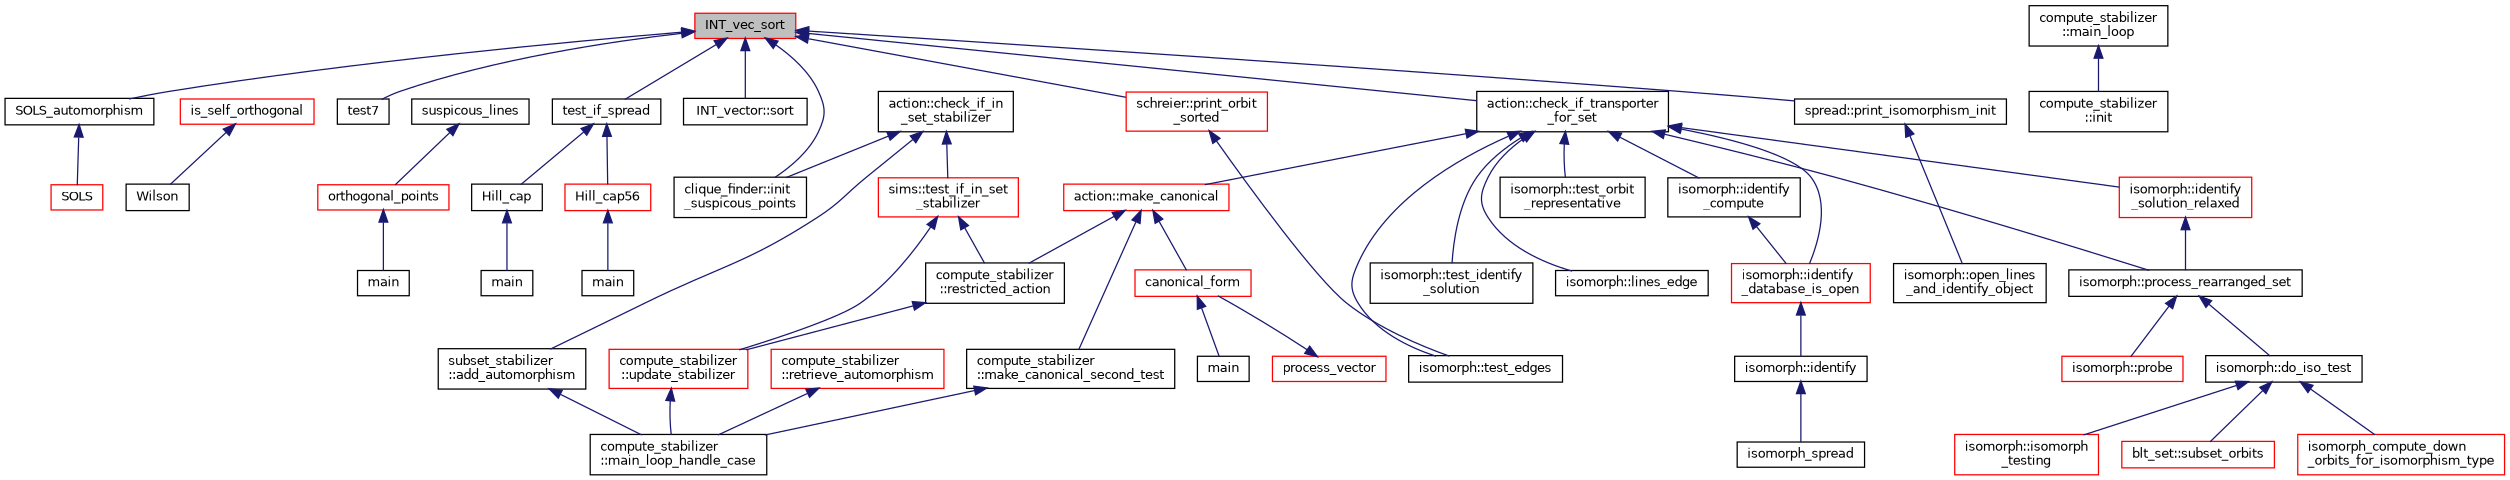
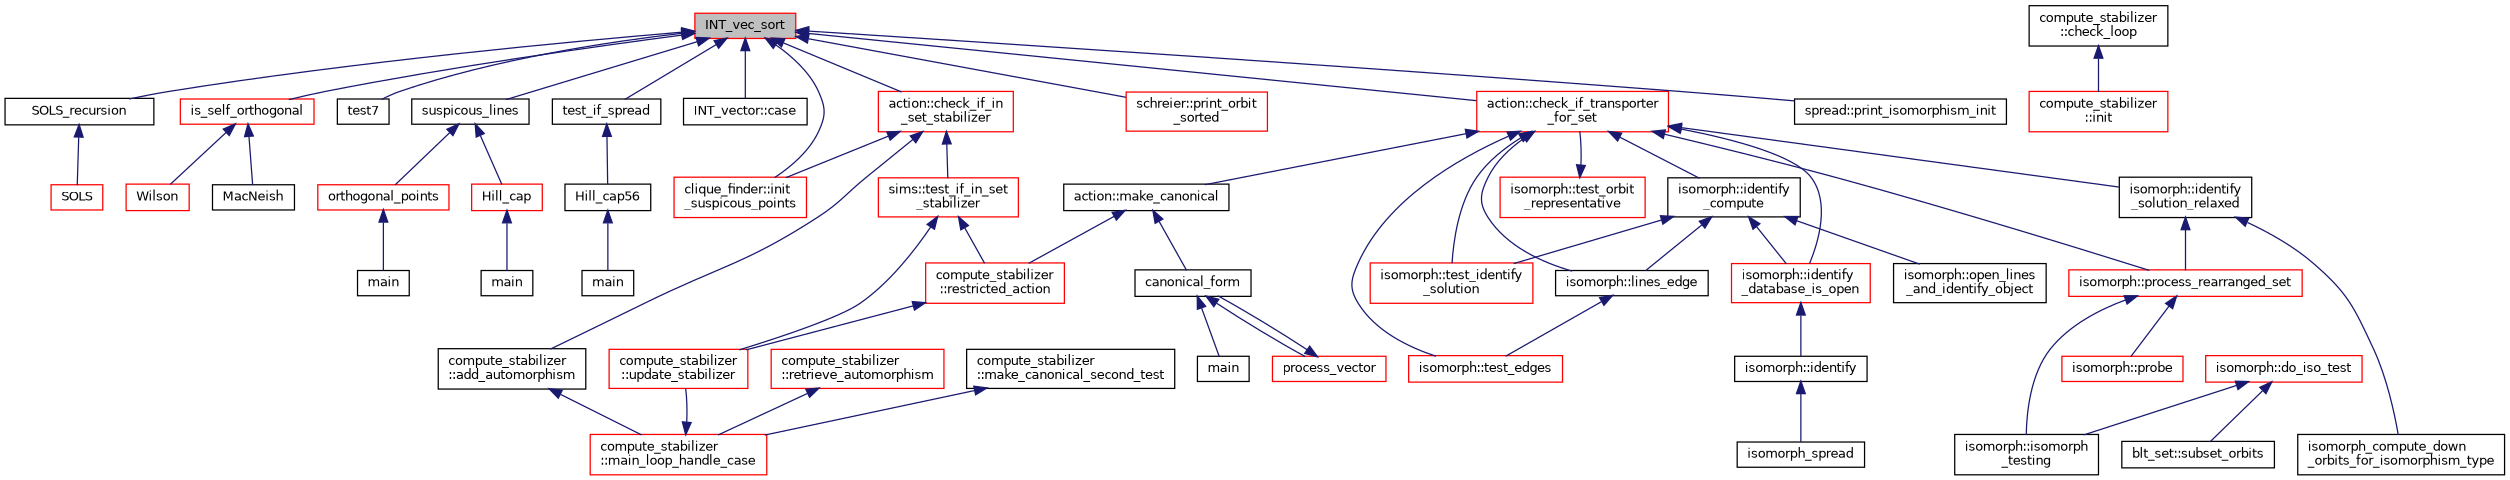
node "compute_stabilizer ::main_loop": label "compute_stabilizer ::main_loop" -> "compute_stabilizer ::check_loop"
edge "action::check_if_in _set_stabilizer" -> "INT_vec_sort": added
edge "suspicous_lines" -> "INT_vec_sort": added
edge "is_self_orthogonal" -> "INT_vec_sort": added
node "SOLS_automorphism": label "SOLS_automorphism" -> "SOLS_recursion"
node "INT_vector::sort": label "INT_vector::sort" -> "INT_vector::case"
node "action::check_if_in _set_stabilizer": color black -> red
node "action::check_if_transporter _for_set": color black -> red
node "compute_stabilizer ::init": color black -> red
edge "Hill_cap" -> "test_if_spread": now "Hill_cap" -> "suspicous_lines"
edge "isomorph::test_orbit _representative" -> "action::check_if_transporter _for_set": reversed
node "Wilson": color black -> red
node "MacNeish": added
node "Hill_cap": color black -> red
node "Hill_cap56": color red -> black
node "clique_finder::init _suspicous_points": color black -> red
node "action::make_canonical": color red -> black
node "isomorph::test_orbit _representative": color black -> red
edge "isomorph::open_lines _and_identify_object" -> "spread::print_isomorphism_init": now "isomorph::open_lines _and_identify_object" -> "isomorph::identify _compute"
node "isomorph::identify _solution_relaxed": color red -> black
edge "isomorph::test_identify _solution" -> "isomorph::identify _compute": added
edge "isomorph::lines_edge" -> "isomorph::identify _compute": added
edge "isomorph::test_edges" -> "schreier::print_orbit _sorted": now "isomorph::test_edges" -> "isomorph::lines_edge"
node "compute_stabilizer ::restricted_action": color black -> red
node "canonical_form": color red -> black
node "isomorph::test_identify _solution": color black -> red
node "isomorph::process_rearranged_set": color black -> red
edge "compute_stabilizer ::make_canonical_second_test" -> "action::make_canonical": removed
edge "isomorph::do_iso_test" -> "isomorph::process_rearranged_set": now "isomorph::isomorph _testing" -> "isomorph::process_rearranged_set"
edge "process_vector" -> "canonical_form": added
node "subset_stabilizer ::add_automorphism": label "subset_stabilizer ::add_automorphism" -> "compute_stabilizer ::add_automorphism"
node "isomorph::test_edges": color black -> red
node "isomorph::do_iso_test": color black -> red
edge "isomorph_compute_down _orbits_for_isomorphism_type" -> "isomorph::do_iso_test": now "isomorph_compute_down _orbits_for_isomorphism_type" -> "isomorph::identify _solution_relaxed"
edge "compute_stabilizer ::main_loop_handle_case" -> "compute_stabilizer ::update_stabilizer": reversed
node "compute_stabilizer ::main_loop_handle_case": color black -> red
node "isomorph::isomorph _testing": color red -> black
node "blt_set::subset_orbits": color red -> black
node "isomorph_compute_down _orbits_for_isomorphism_type": color red -> black
